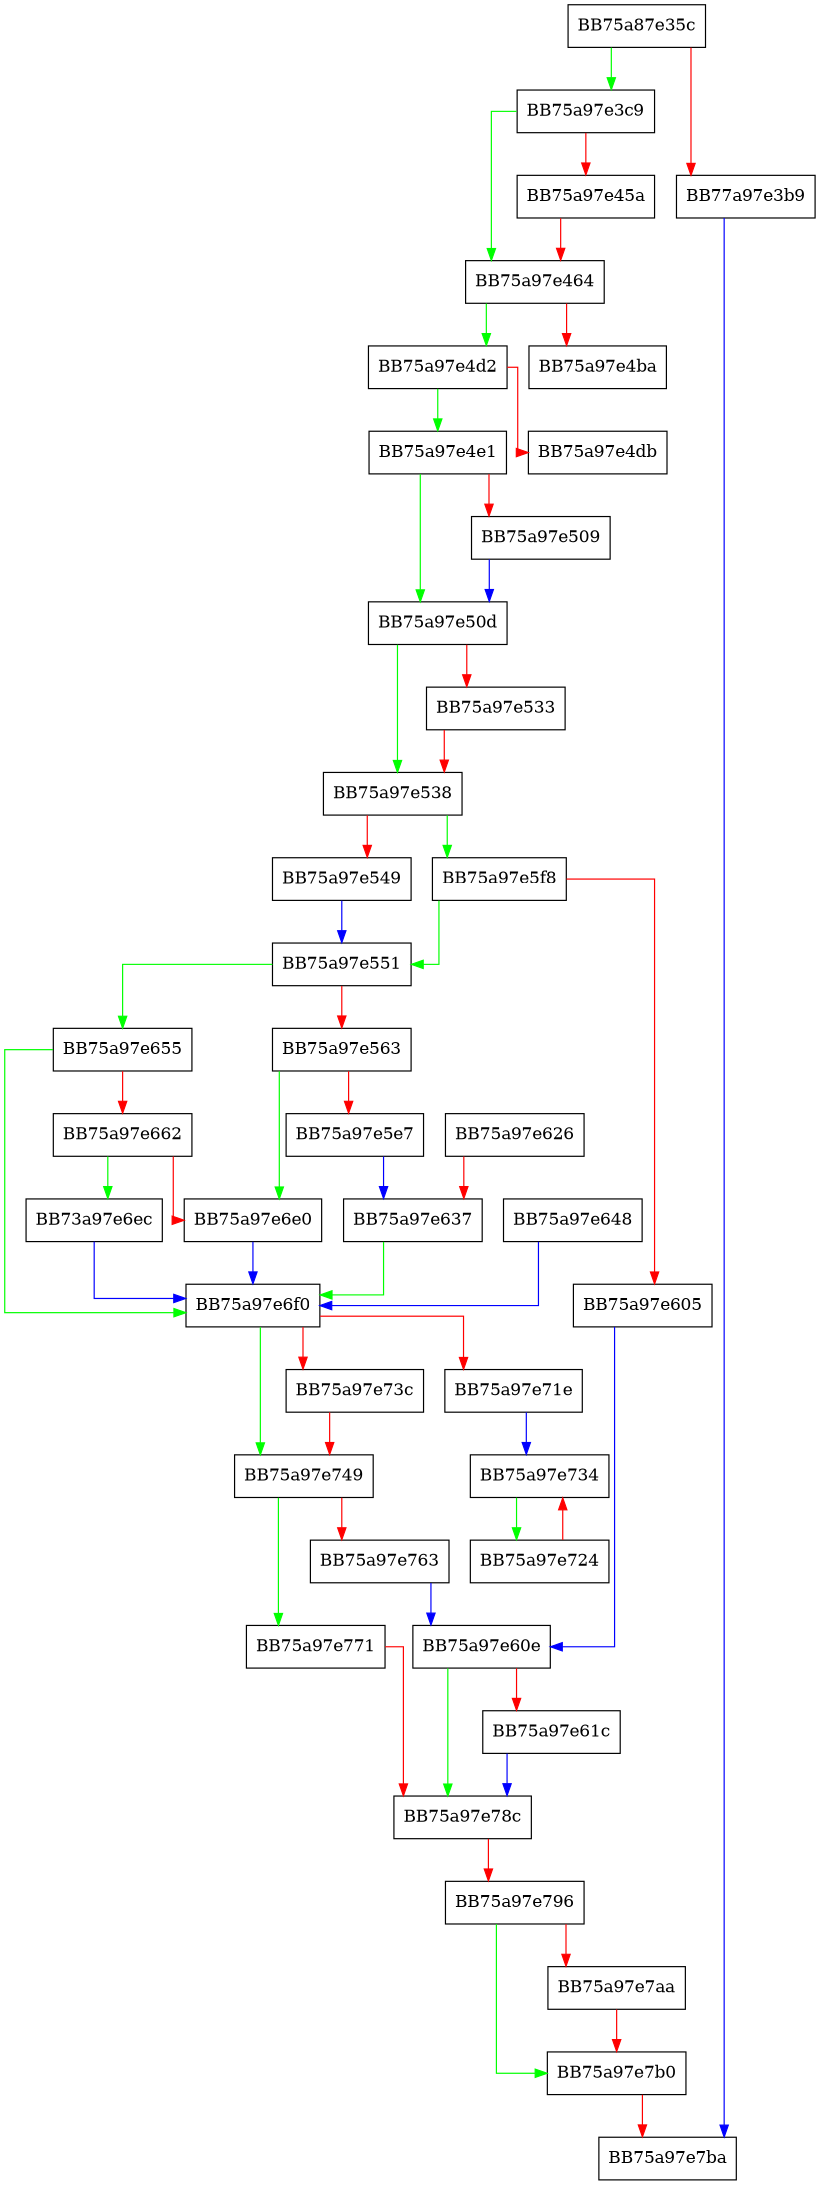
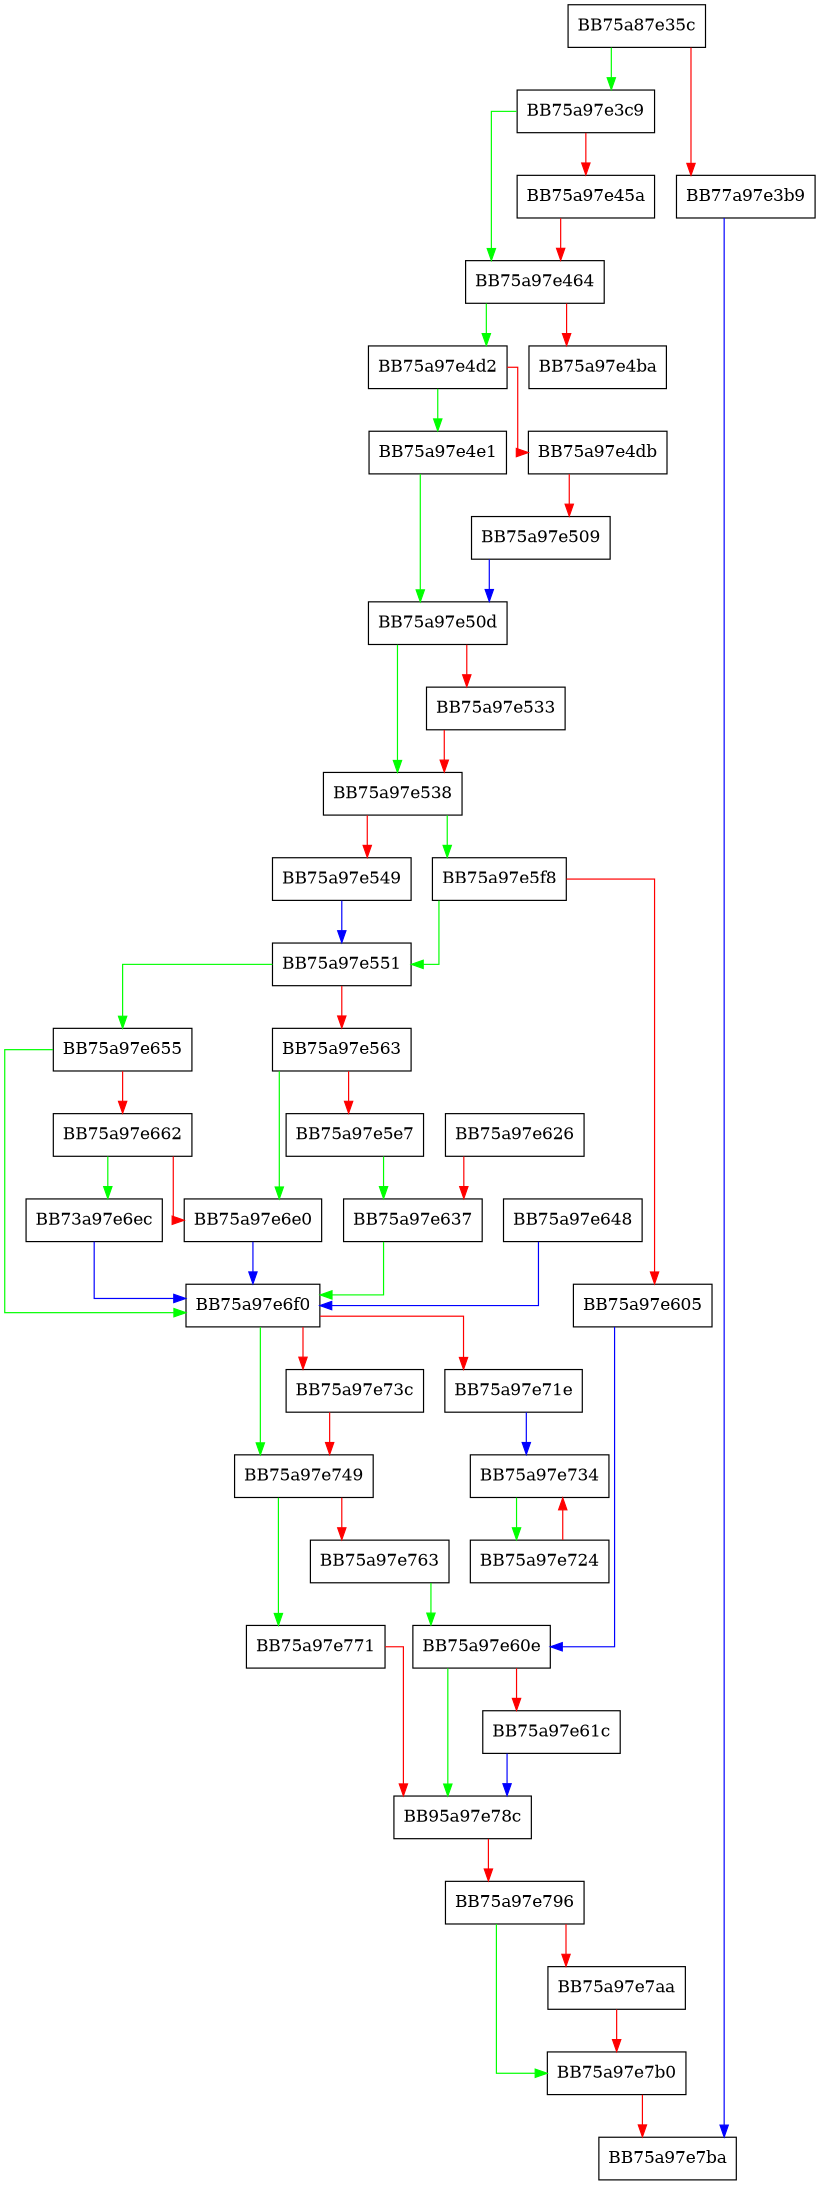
edge "BB75a97e4e1" -> "BB75a97e509": now "BB75a97e4db" -> "BB75a97e509"
edge "BB75a97e5e7" -> "BB75a97e637": color blue -> green
edge "BB75a97e763" -> "BB75a97e60e": color blue -> green
node "BB75a97e78c": label "BB75a97e78c" -> "BB95a97e78c"
